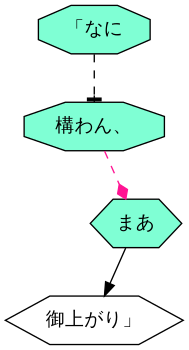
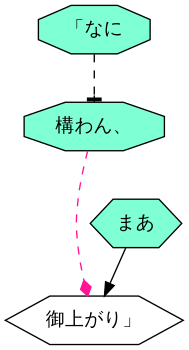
edge "構わん、" -> "まあ": now "構わん、" -> "御上がり」"
